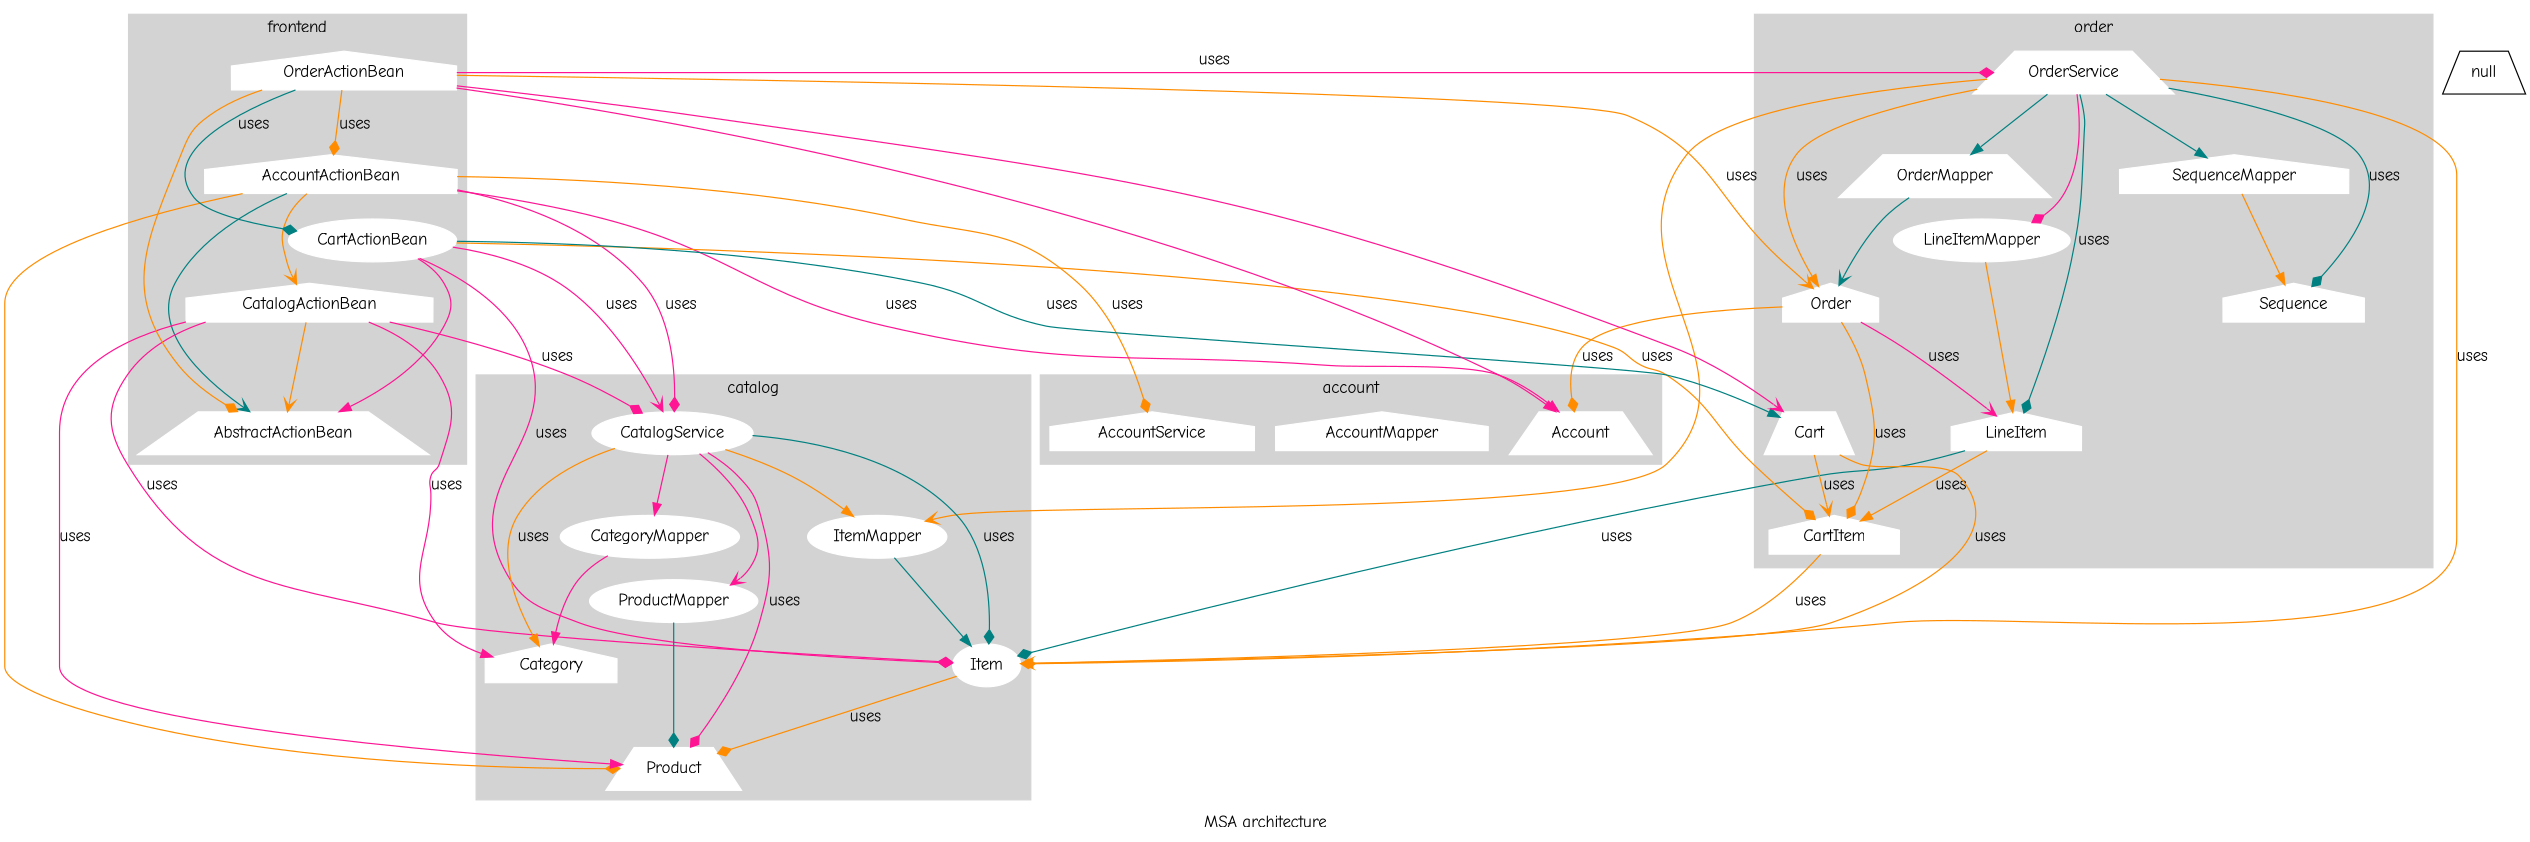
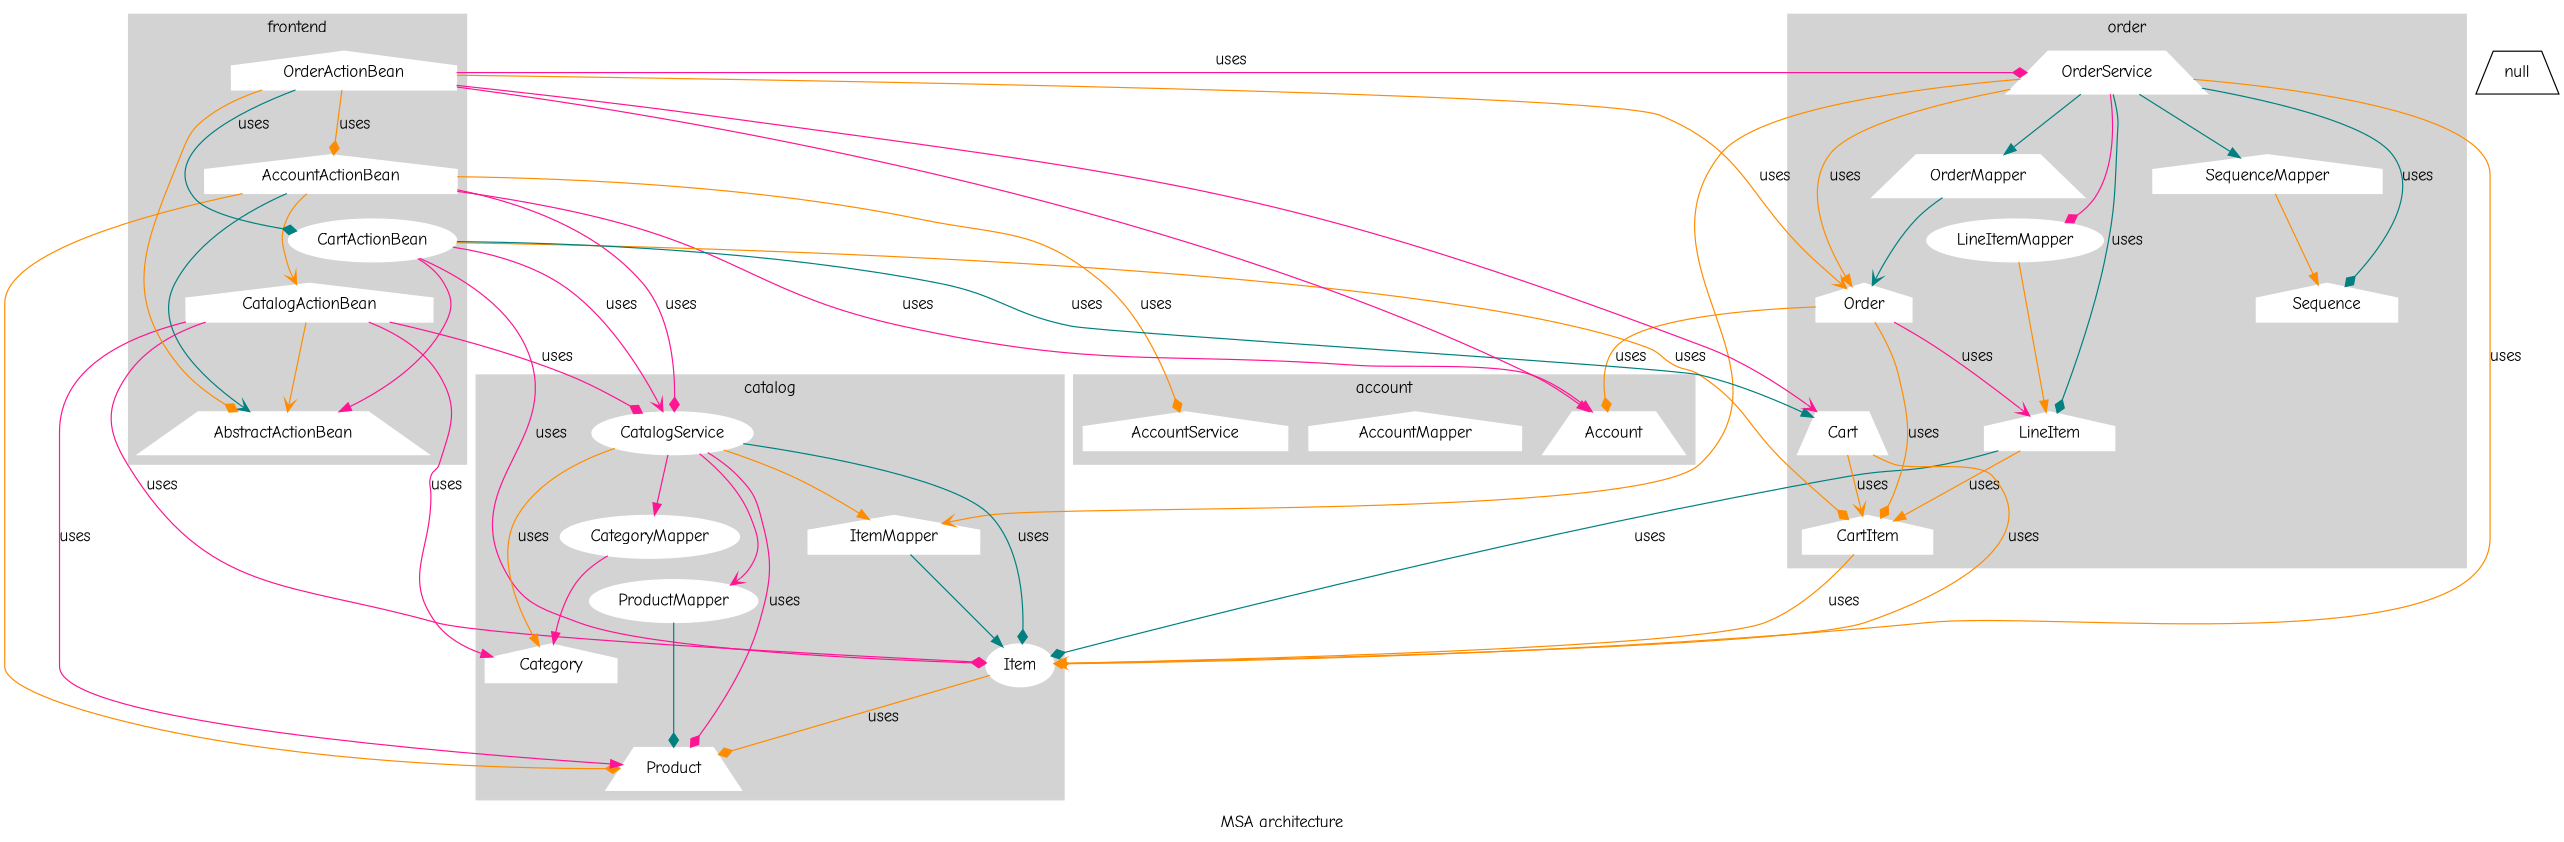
node "ItemMapper": shape ellipse -> house
